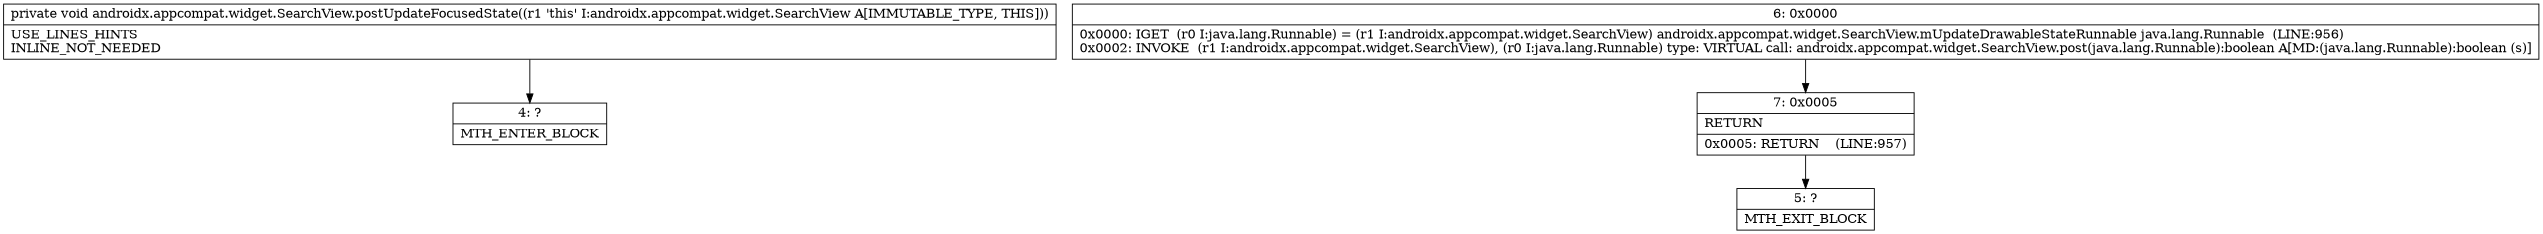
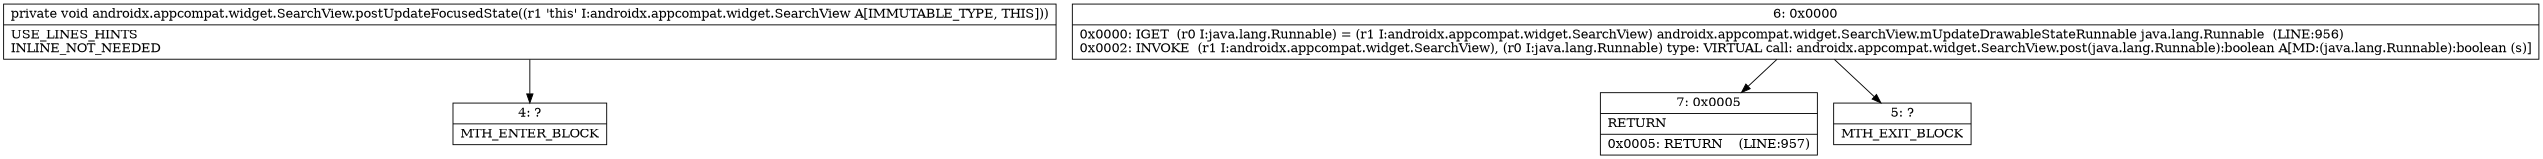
edge "7: 0x0005" -> "5: ?": now "6: 0x0000" -> "5: ?"
